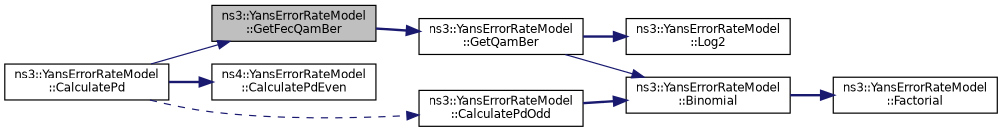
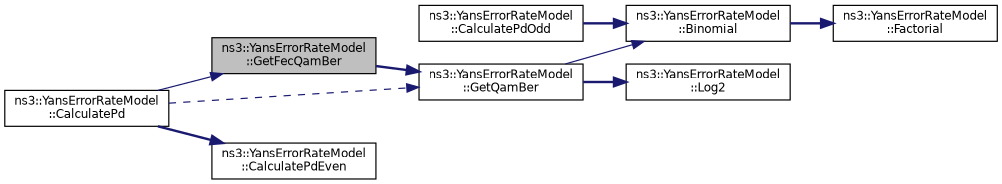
node "ns4::YansErrorRateModel ::CalculatePdEven": label "ns4::YansErrorRateModel ::CalculatePdEven" -> "ns3::YansErrorRateModel ::CalculatePdEven"
edge "ns3::YansErrorRateModel ::CalculatePd" -> "ns3::YansErrorRateModel ::CalculatePdOdd": now "ns3::YansErrorRateModel ::CalculatePd" -> "ns3::YansErrorRateModel ::GetQamBer"
